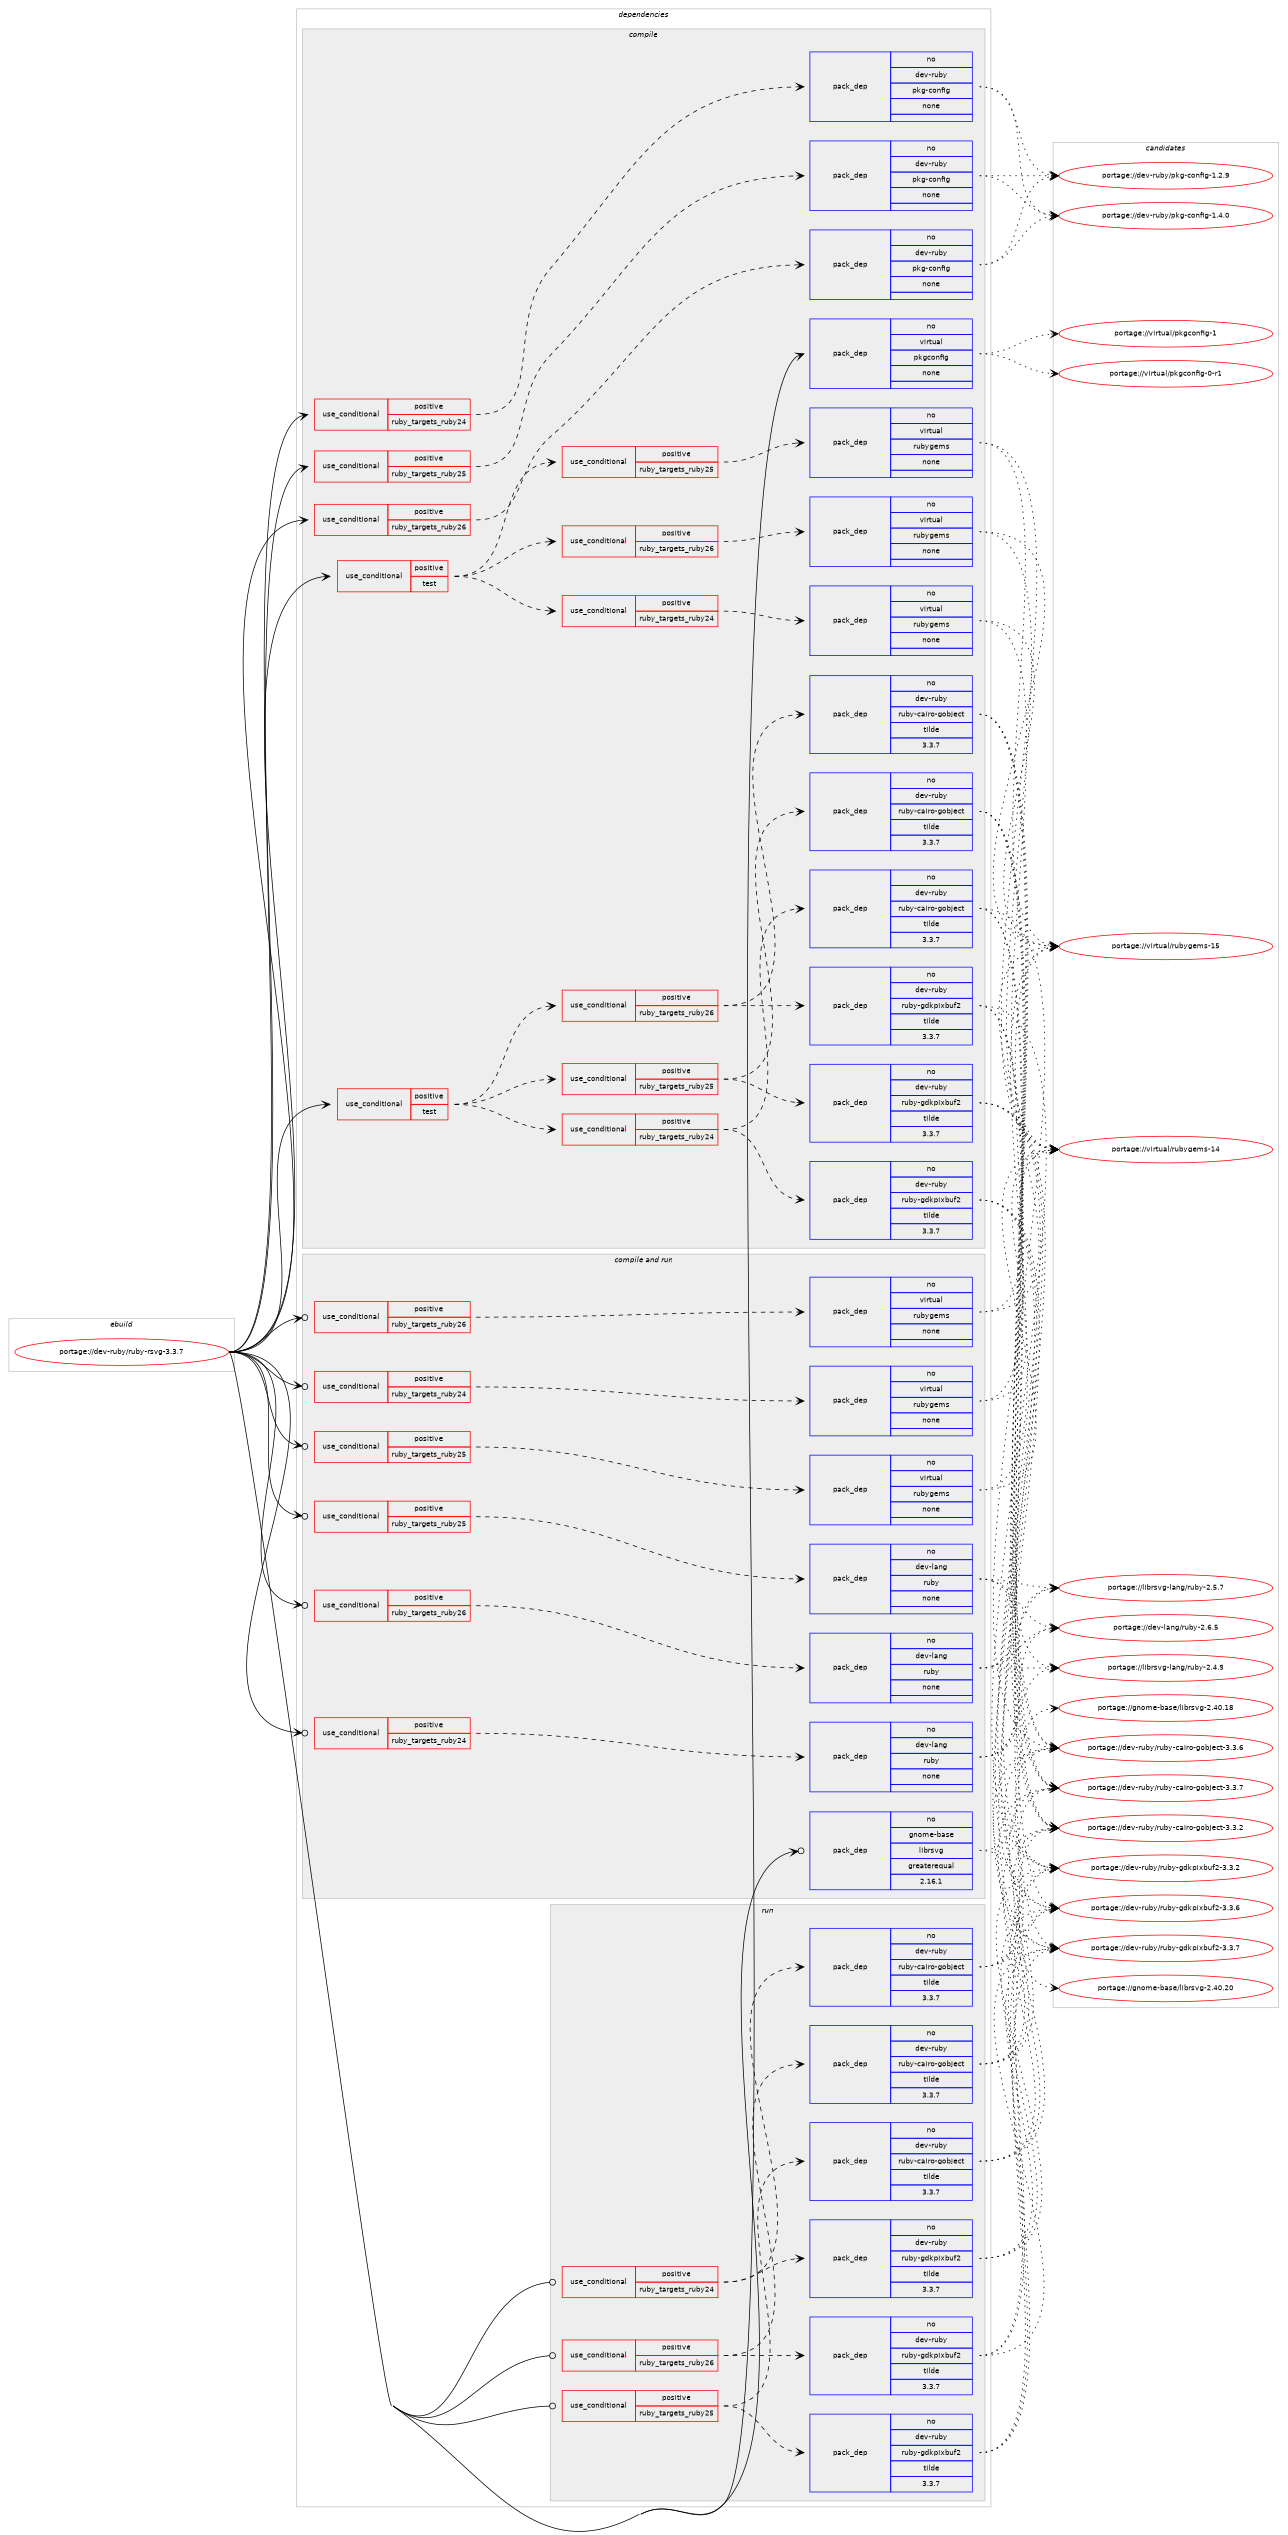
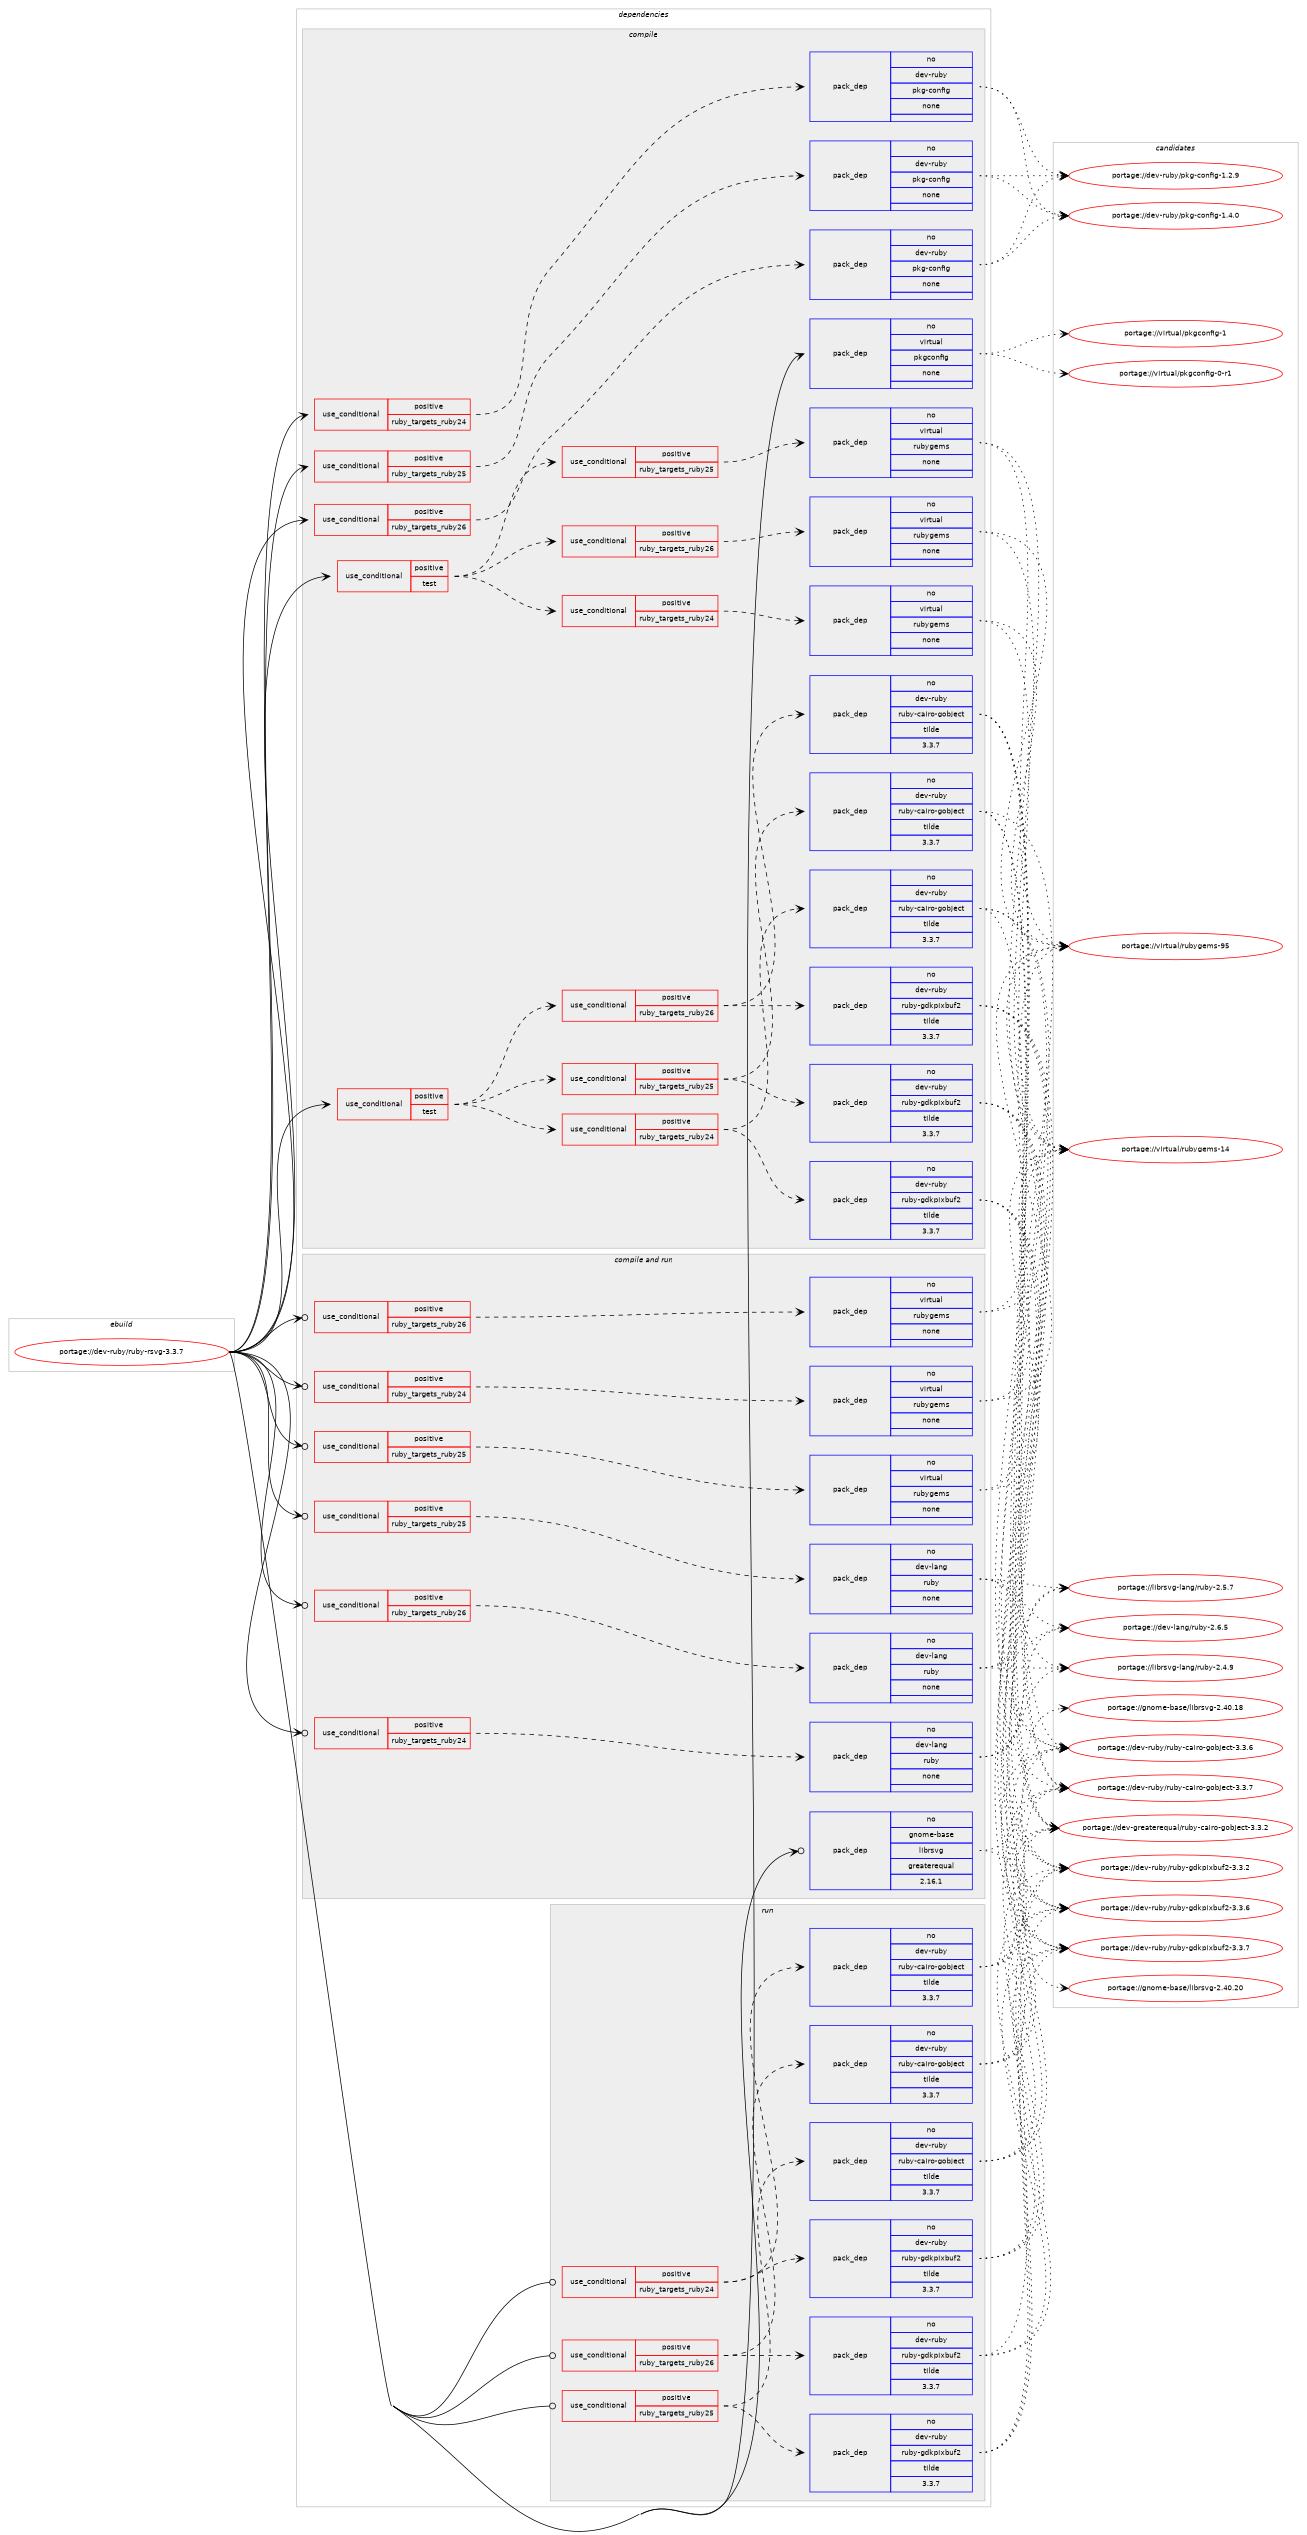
node "portage://virtual/rubygems-15": label "portage://virtual/rubygems-15" -> "portage://virtual/rubygems-95"
node "portage://dev-ruby/ruby-cairo-gobject-3.3.2": label "portage://dev-ruby/ruby-cairo-gobject-3.3.2" -> "portage://dev-greaterequal/ruby-cairo-gobject-3.3.2"
